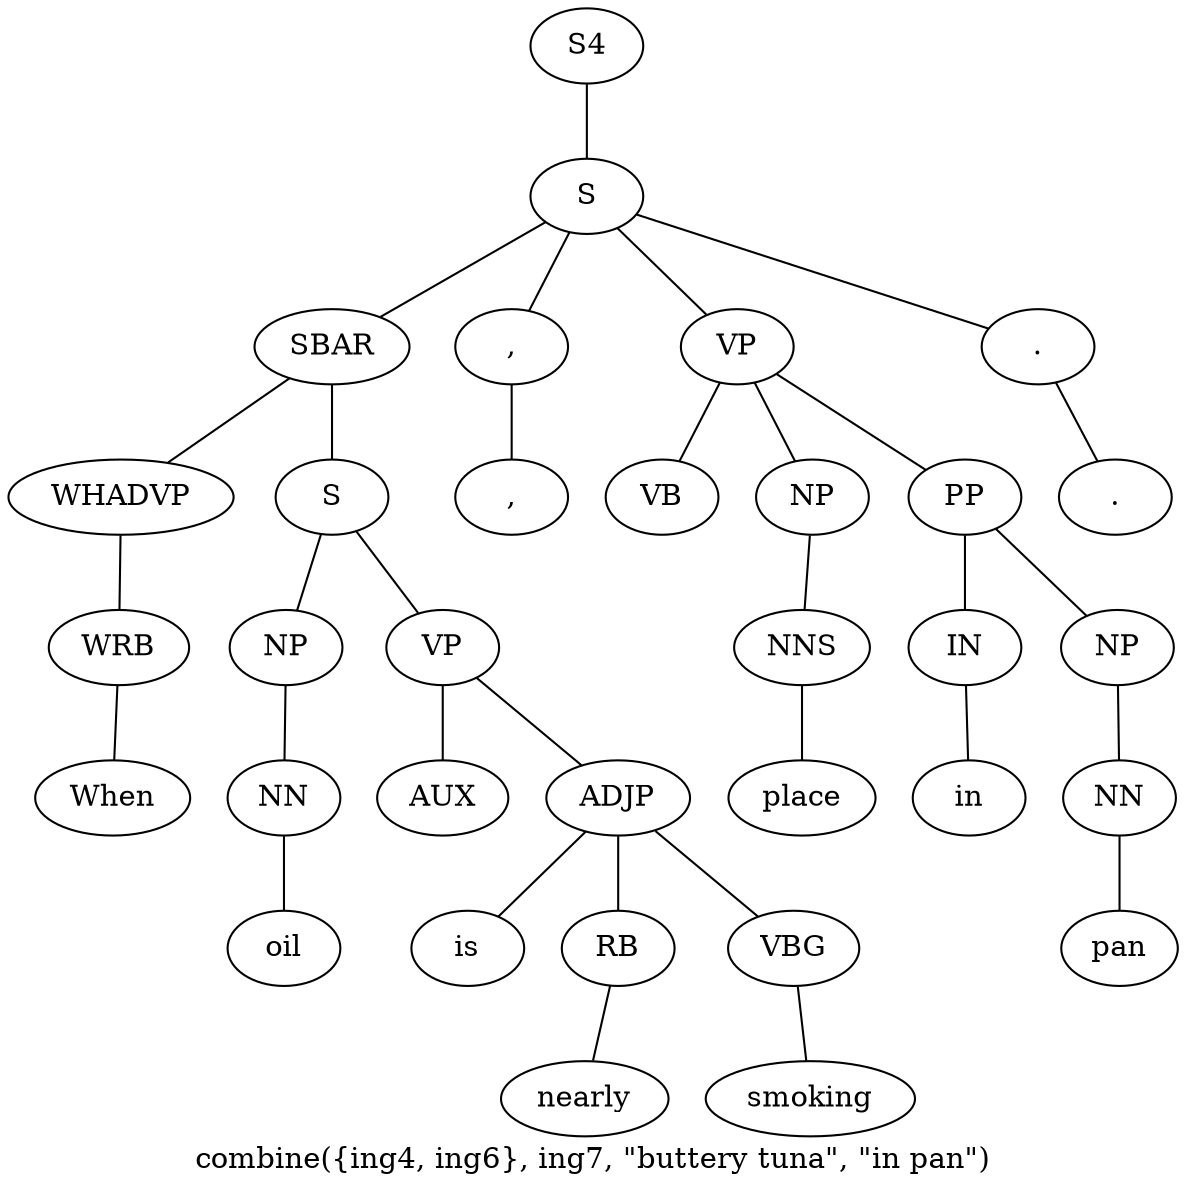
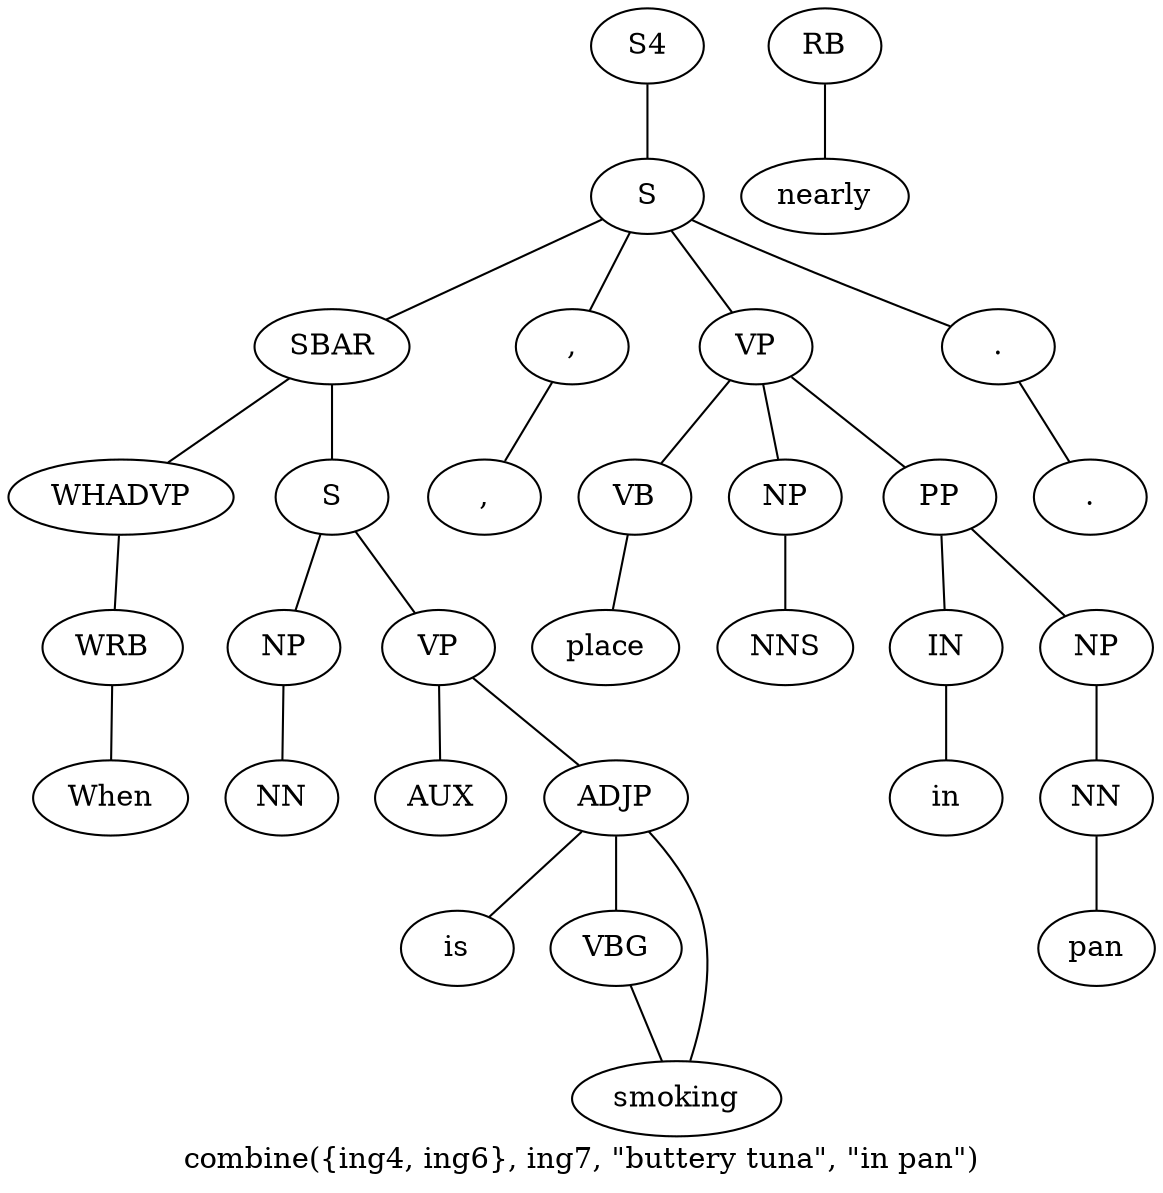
edge "NNS" -- "place": now "VB" -- "place"
edge "ADJP" -- "RB": now "ADJP" -- "smoking"
node "oil": removed
